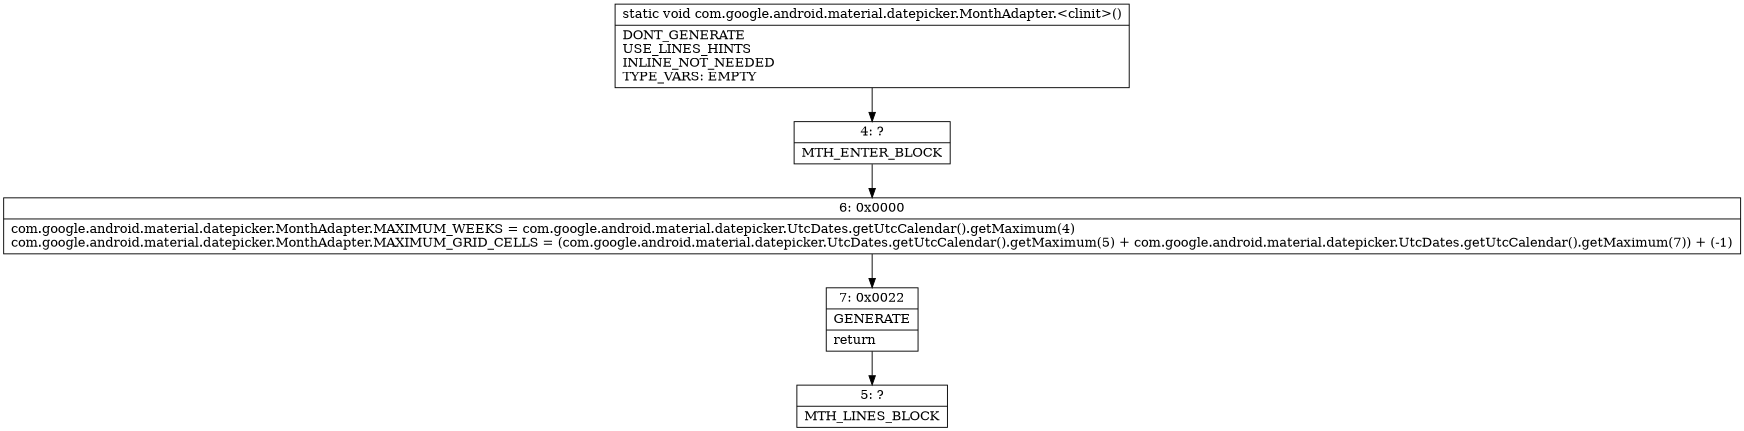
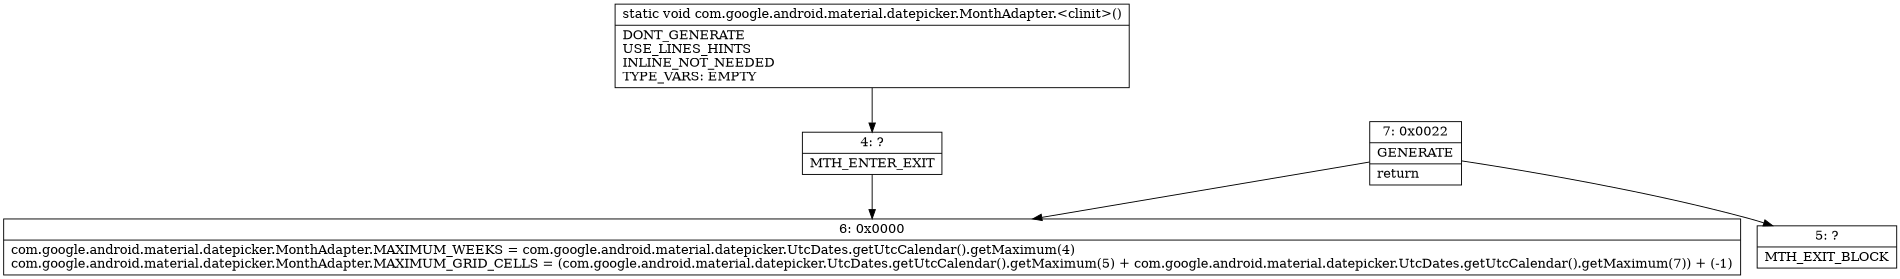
node "4: ?": text "MTH_ENTER_BLOCK" -> "MTH_ENTER_EXIT"
edge "6: 0x0000" -> "7: 0x0022": reversed
node "5: ?": text "MTH_LINES_BLOCK" -> "MTH_EXIT_BLOCK"
